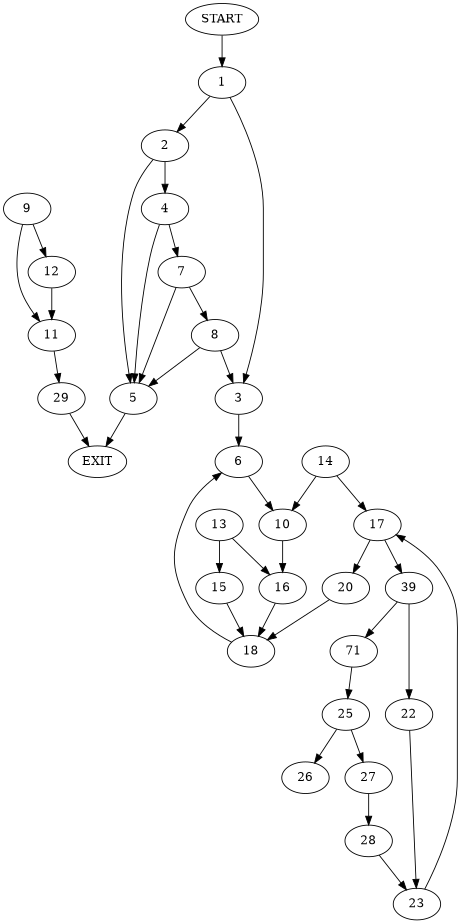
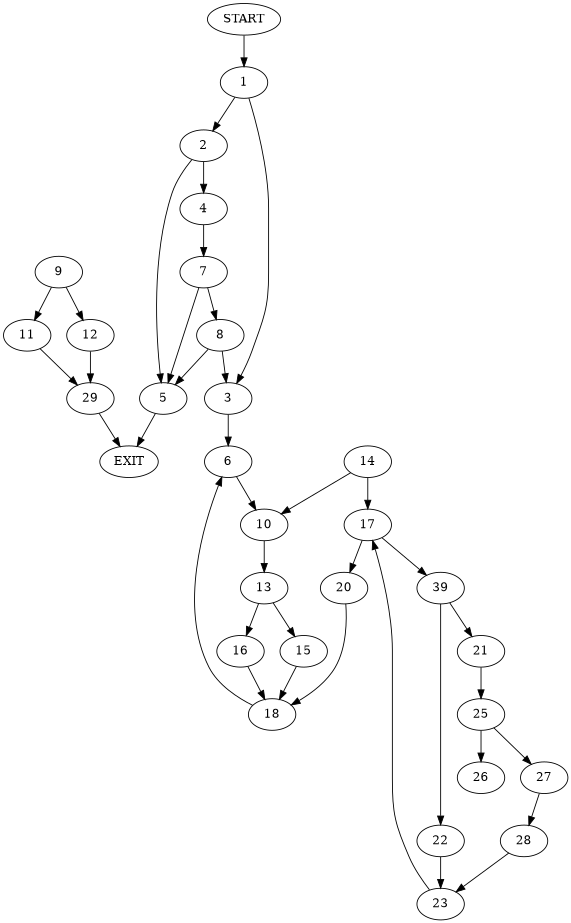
edge "4" -> "5": removed
edge "12" -> "11": now "12" -> "29"
edge "10" -> "16": now "10" -> "13"
node "71": label "71" -> "21"
